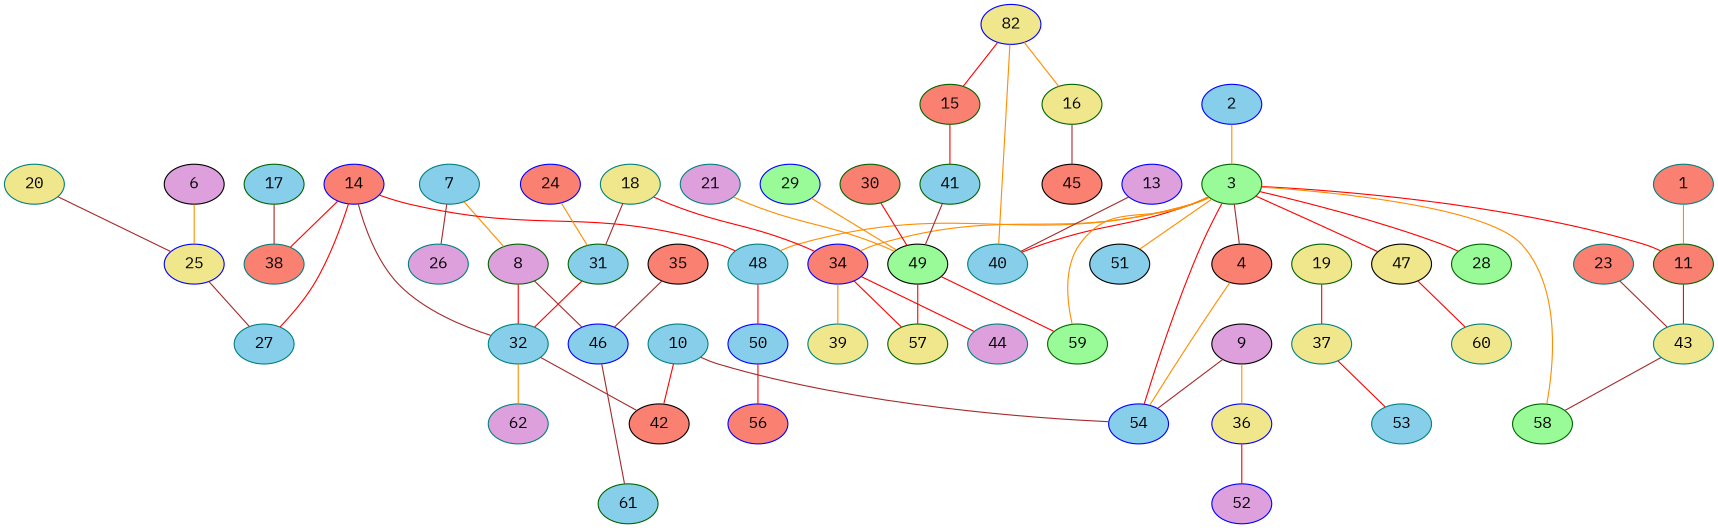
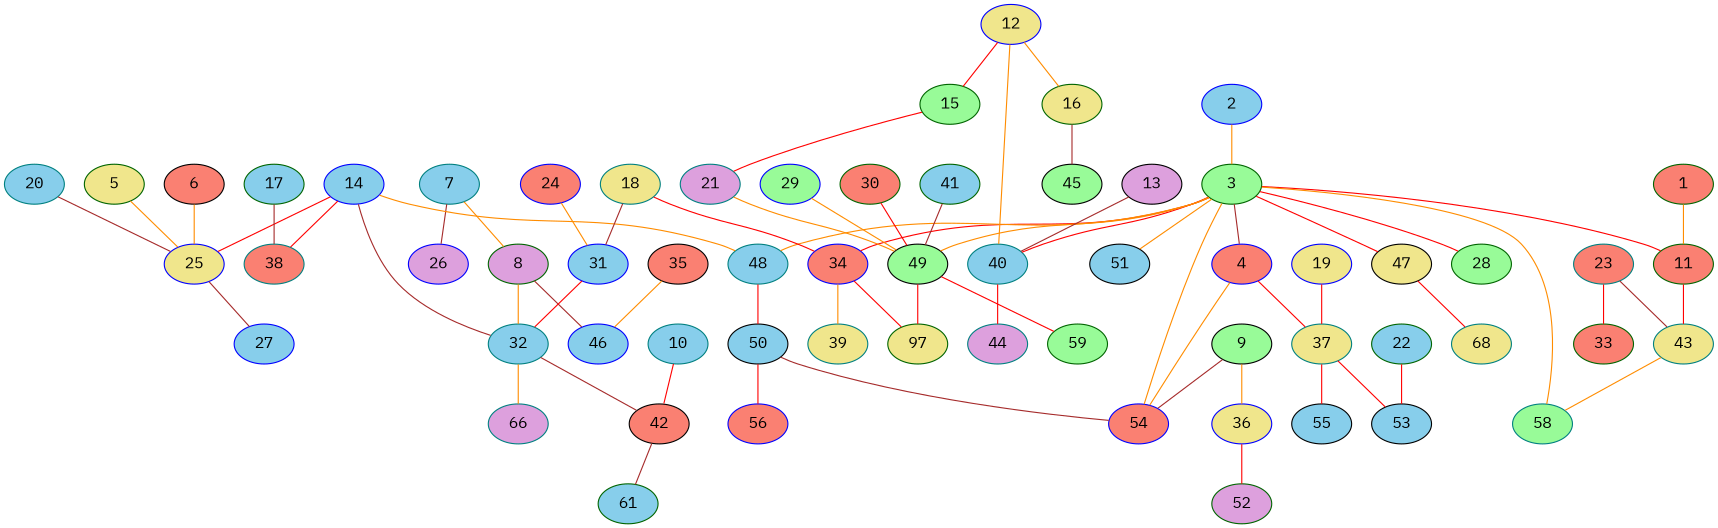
node "82": label "82" -> "12"
node "15": fillcolor salmon -> palegreen
edge "15" -- "41": now "15" -- "21"
node "20": fillcolor khaki -> skyblue
node "5": added
node "6": fillcolor plum -> salmon
node "14": fillcolor salmon -> skyblue
node "45": fillcolor salmon -> palegreen
node "13": color blue -> black
node "1": color teal -> darkgreen
edge "14" -- "48": color red -> darkorange
edge "3" -- "34": color darkorange -> red
edge "3" -- "59": now "3" -- "49"
node "26": color teal -> blue
node "31": color darkgreen -> blue
node "4": color black -> blue
node "19": color darkgreen -> blue
edge "14" -- "27": now "14" -- "25"
edge "34" -- "44": now "40" -- "44"
edge "3" -- "54": color red -> darkorange
edge "8" -- "32": color red -> darkorange
edge "35" -- "46": color brown -> darkorange
edge "4" -- "37": added
node "27": color teal -> blue
node "50": color blue -> black
node "57": label "57" -> "97"
node "9": fillcolor plum -> palegreen
node "22": added
node "60": label "60" -> "68"
node "33": added
edge "43" -- "58": color brown -> darkorange
edge "10" -- "54": now "50" -- "54"
node "62": label "62" -> "66"
edge "46" -- "61": now "42" -- "61"
node "54": fillcolor skyblue -> salmon
node "55": added
node "53": color teal -> black
node "58": color darkgreen -> teal
node "52": color blue -> darkgreen
